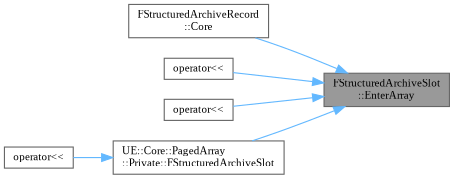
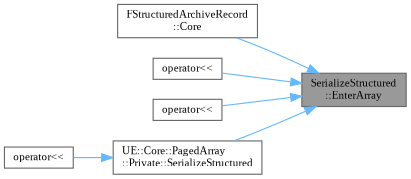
node "FStructuredArchiveSlot ::EnterArray": label "FStructuredArchiveSlot ::EnterArray" -> "SerializeStructured ::EnterArray"
node "UE::Core::PagedArray ::Private::FStructuredArchiveSlot": label "UE::Core::PagedArray ::Private::FStructuredArchiveSlot" -> "UE::Core::PagedArray ::Private::SerializeStructured"
